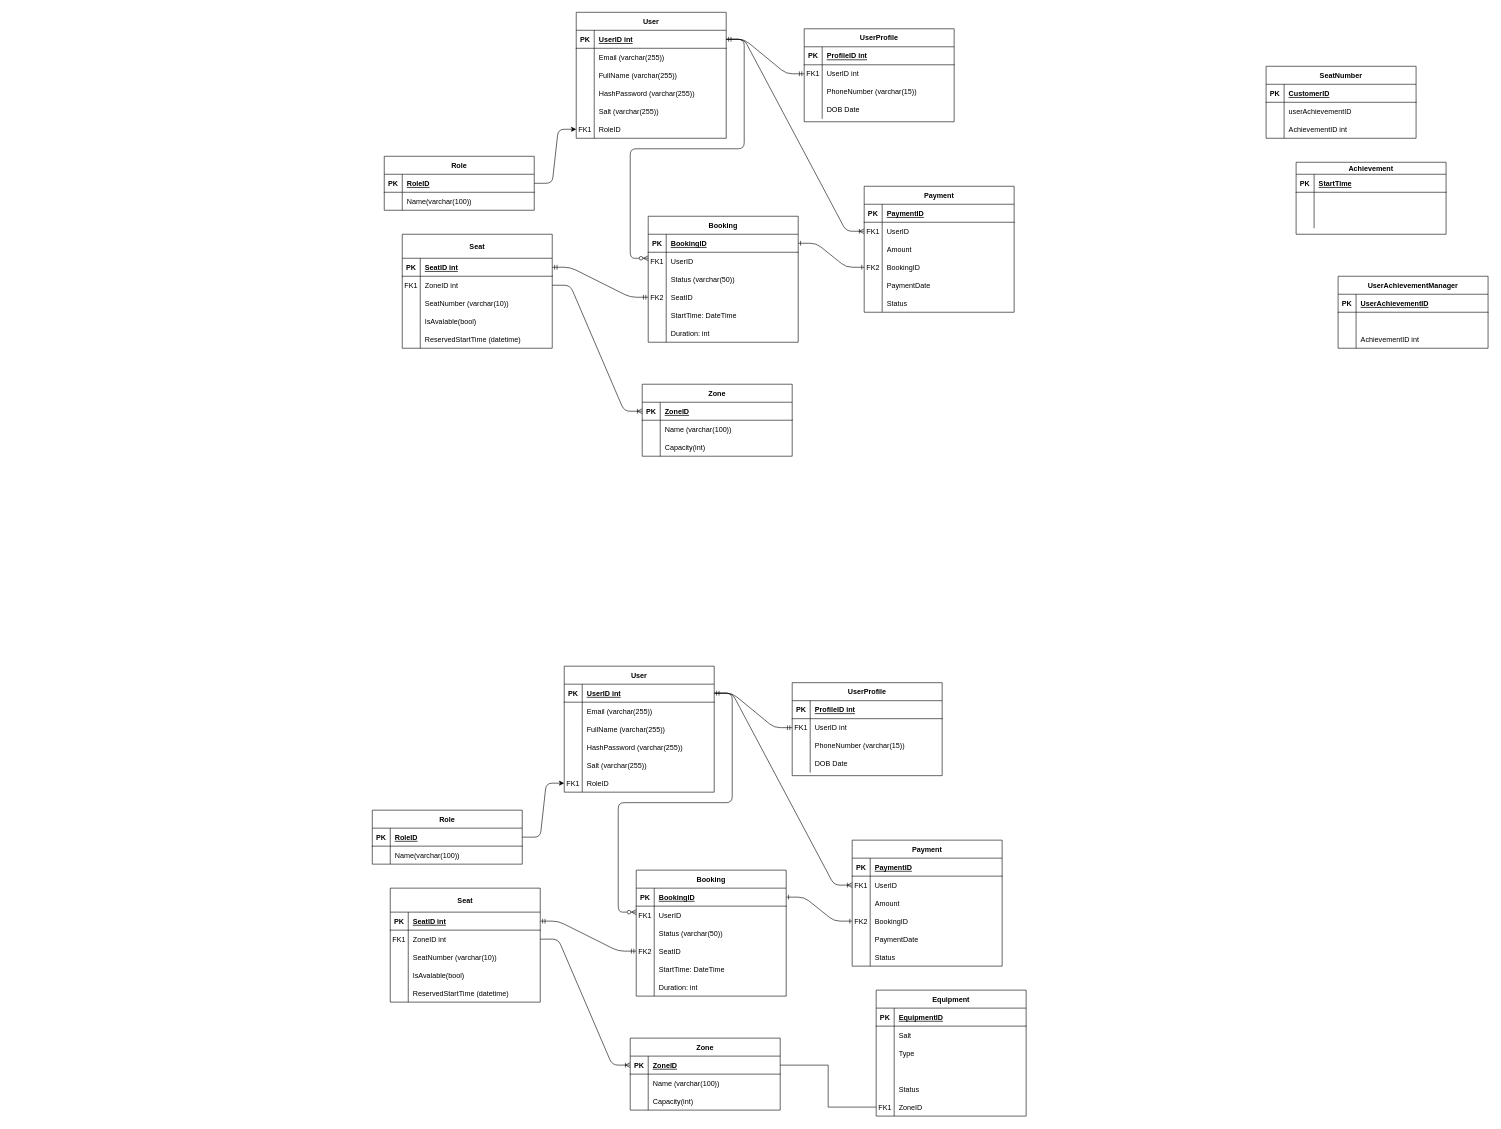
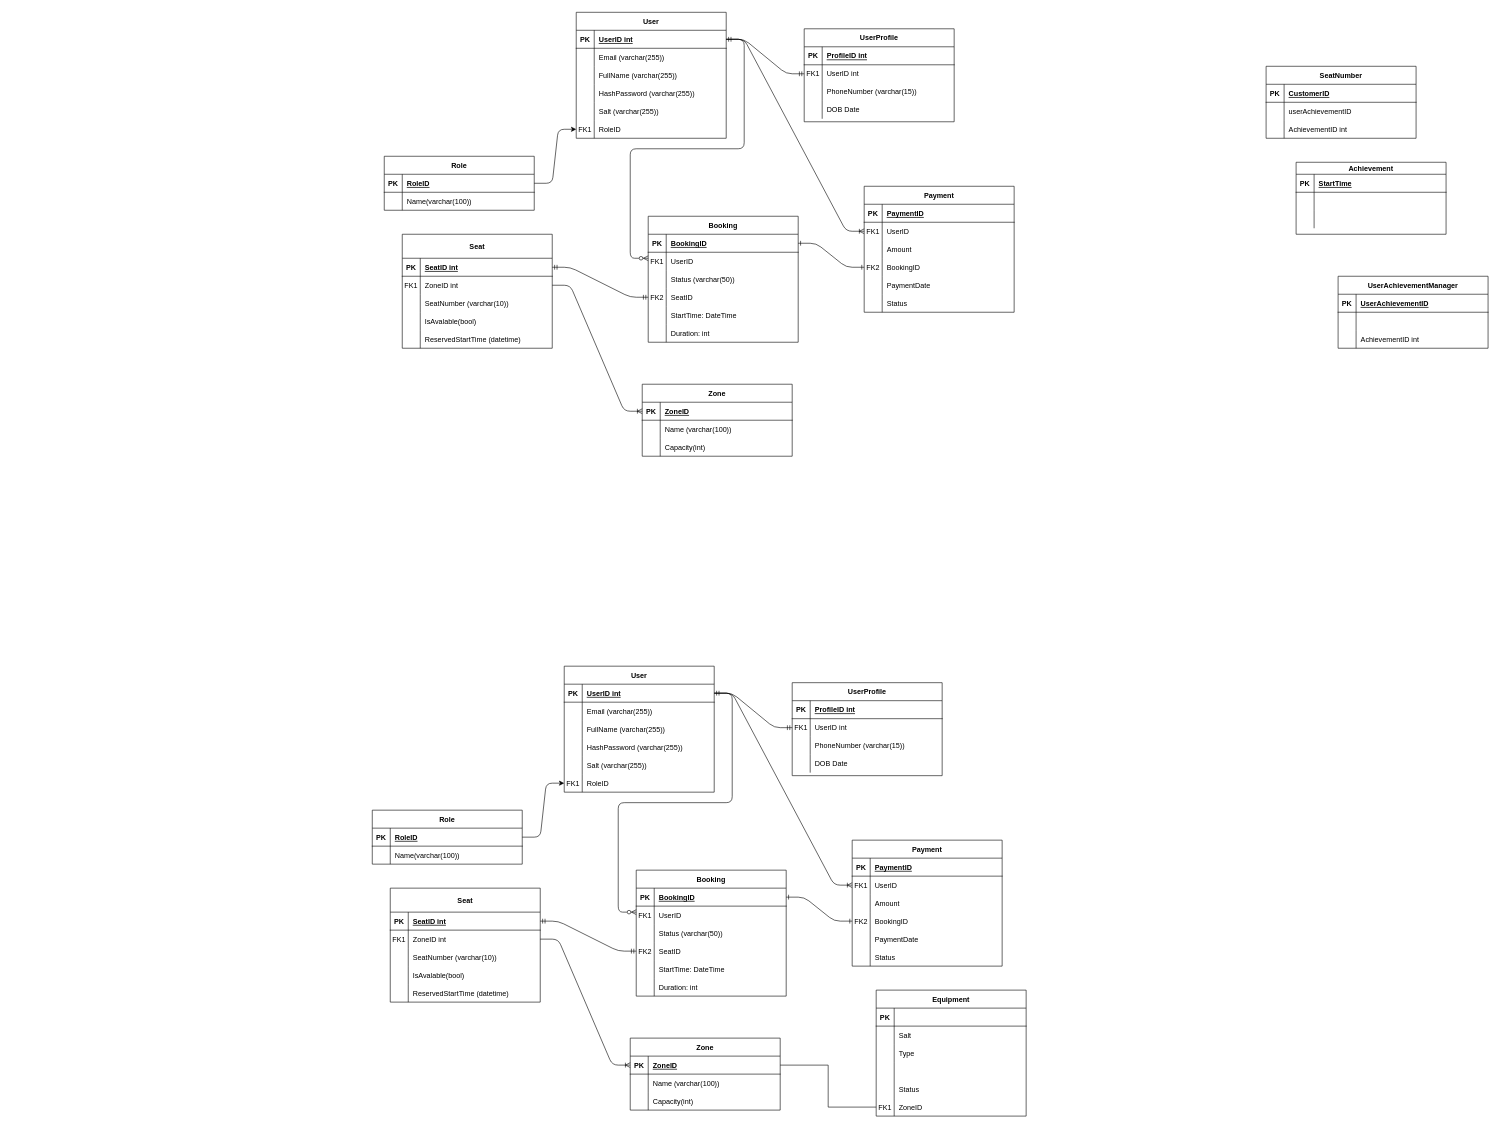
node "EquipmentID": removed
